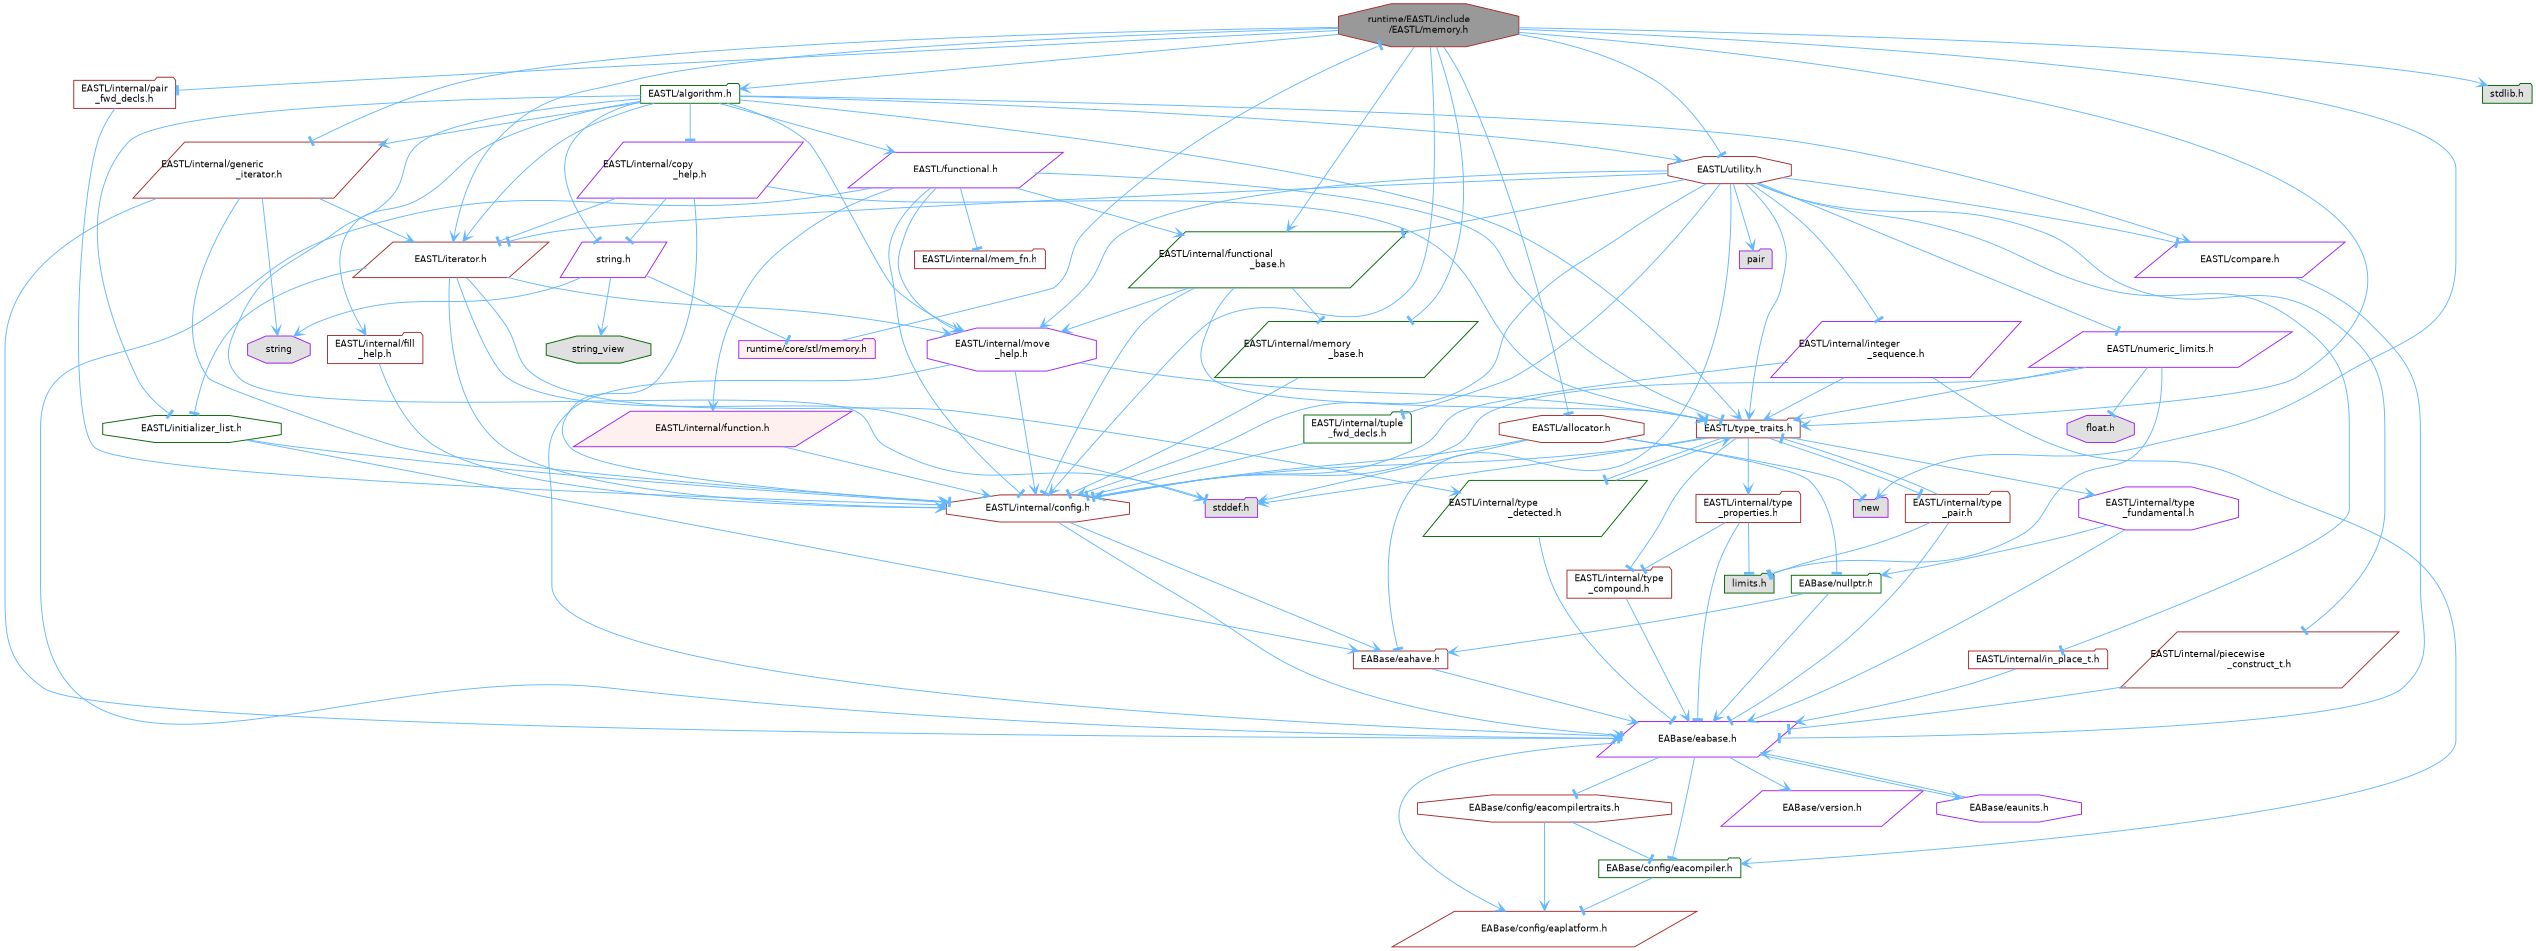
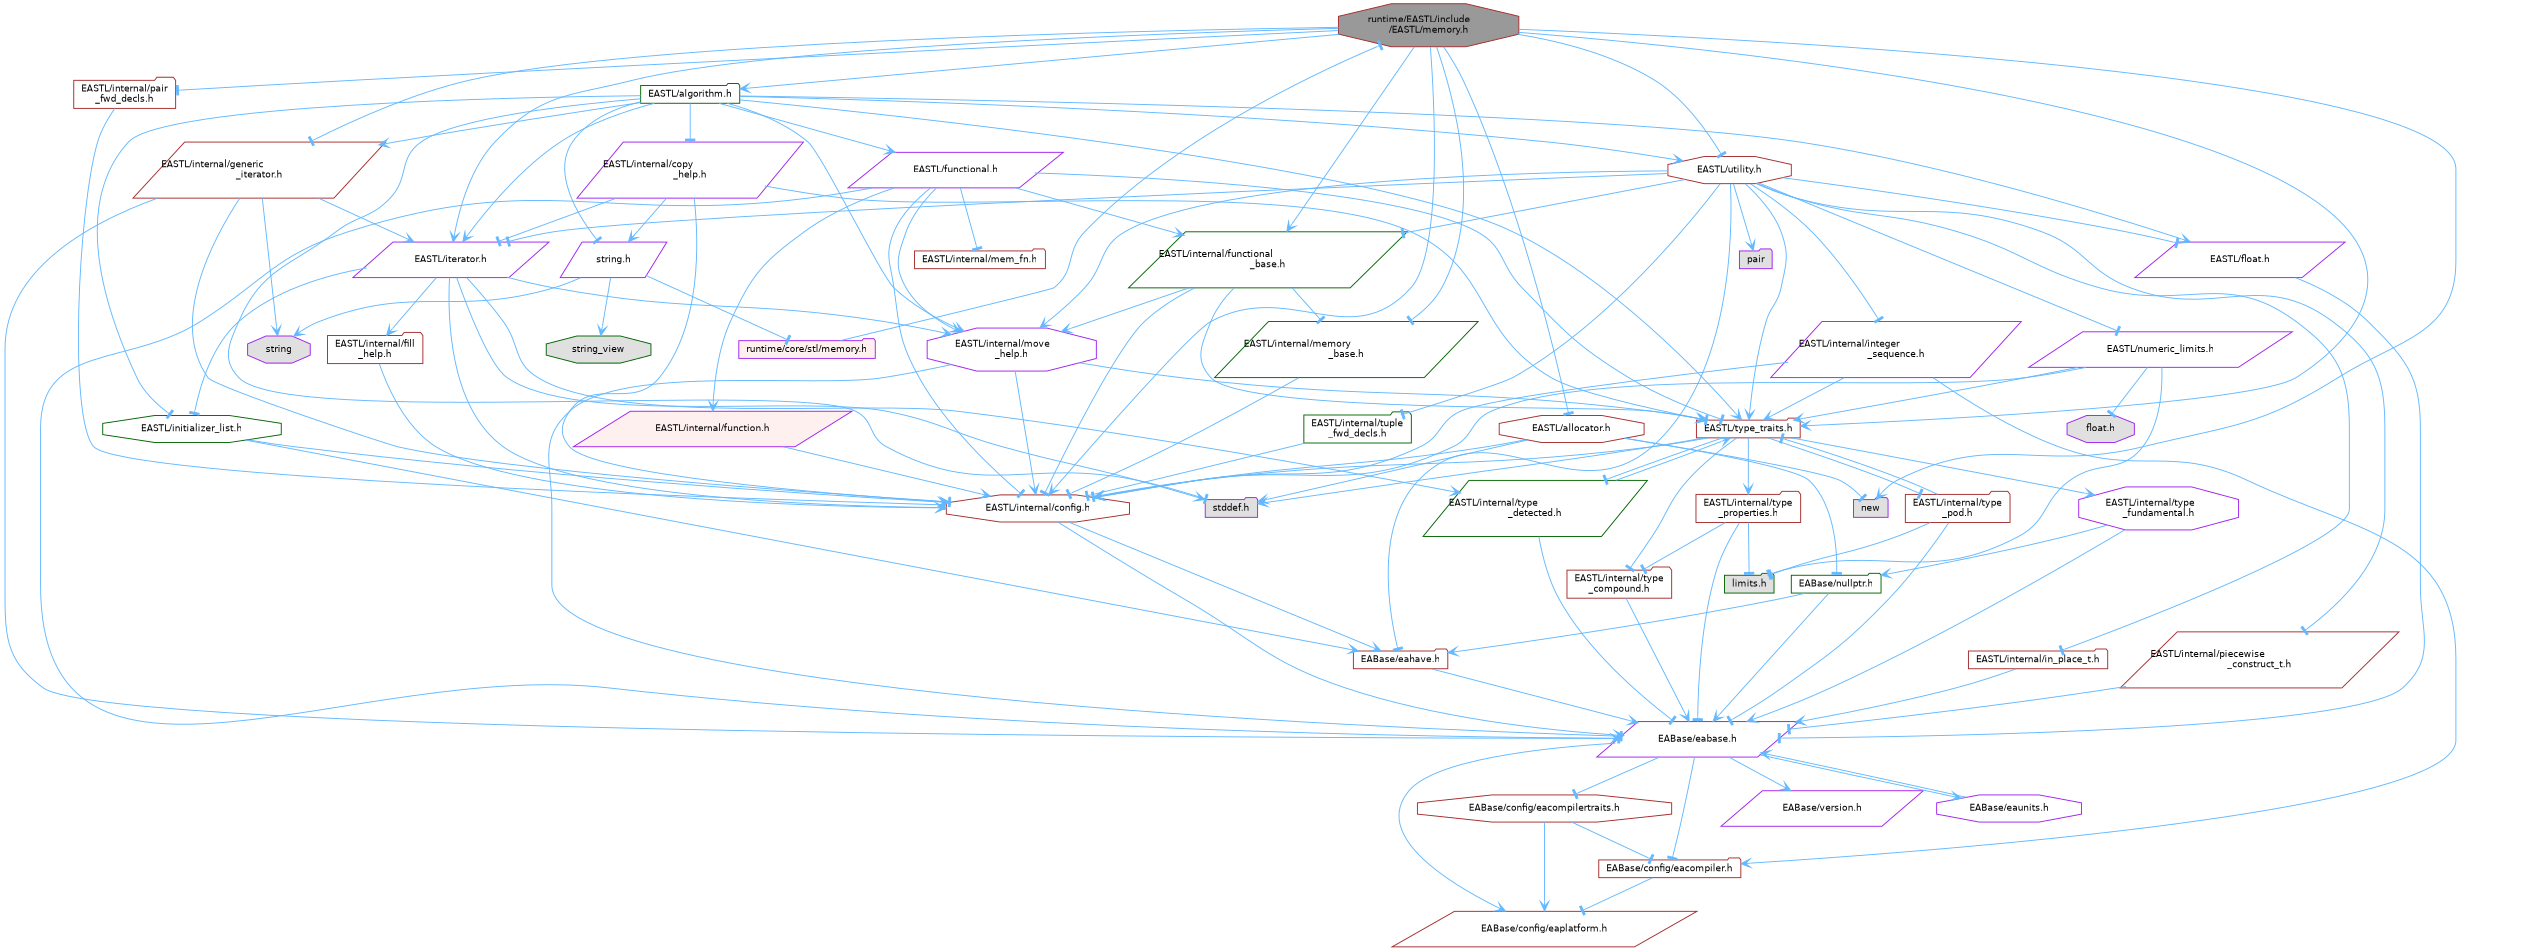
node "stdlib.h": removed
edge "EASTL/algorithm.h" -> "EASTL/internal/fill _help.h": now "EASTL/iterator.h" -> "EASTL/internal/fill _help.h"
edge "EASTL/internal/copy _help.h" -> "string.h": arrowhead tee -> vee
node "EASTL/iterator.h": color brown -> purple
node "EASTL/compare.h": label "EASTL/compare.h" -> "EASTL/float.h"
edge "EASTL/utility.h" -> "EASTL/internal/config.h": removed
node "EASTL/internal/type _pair.h": label "EASTL/internal/type _pair.h" -> "EASTL/internal/type _pod.h"
node "EABase/config/eacompiler.h": color darkgreen -> brown
